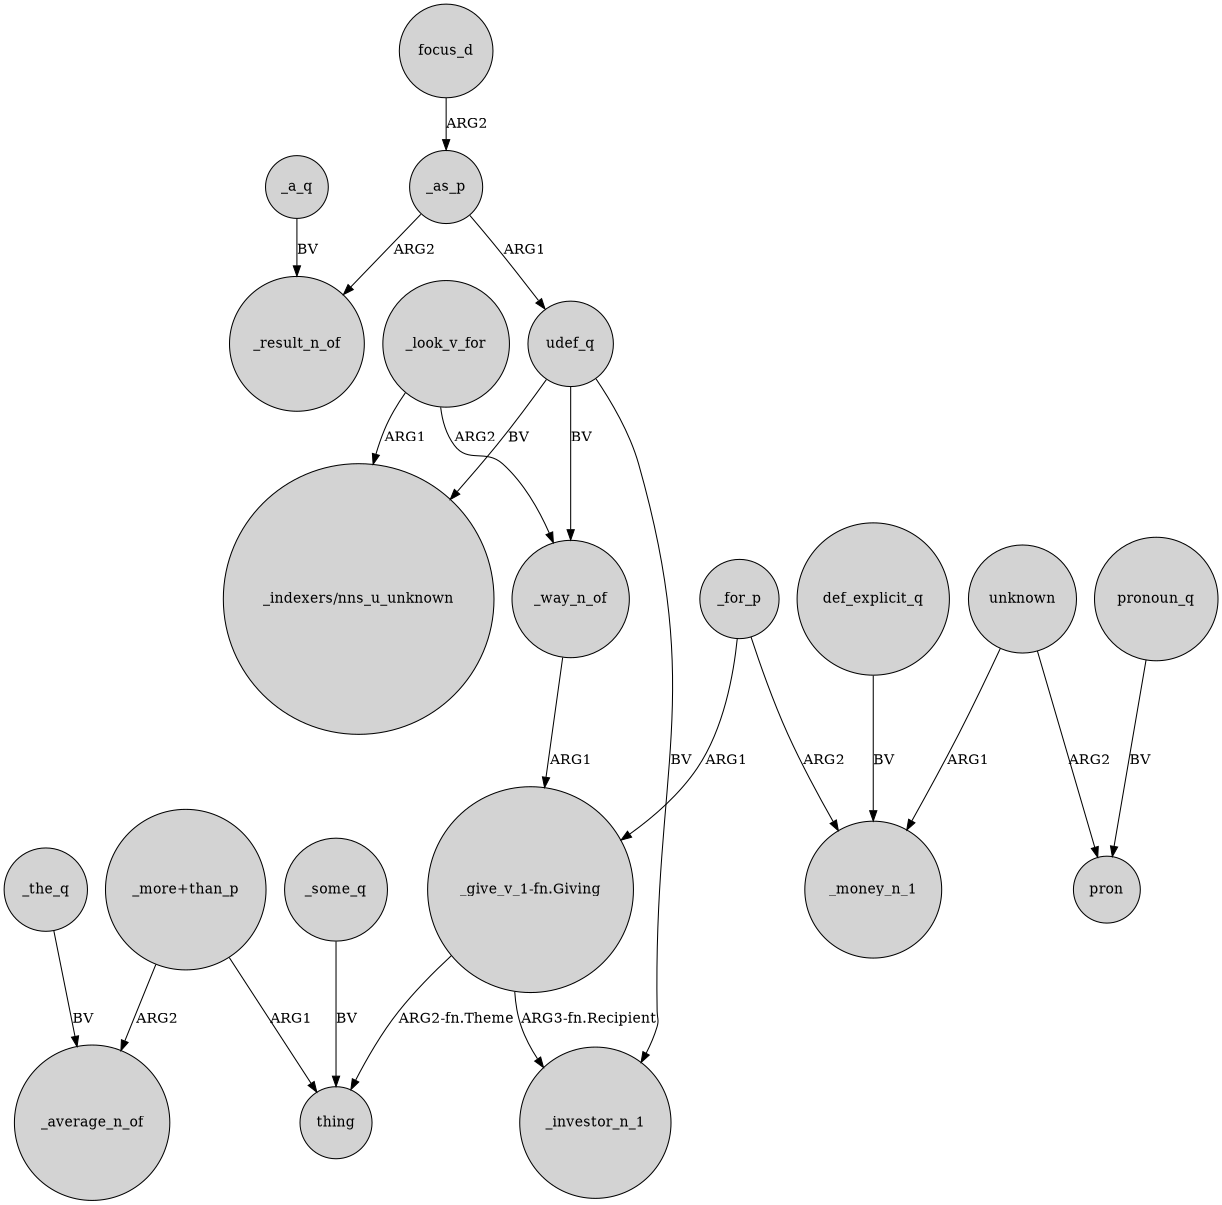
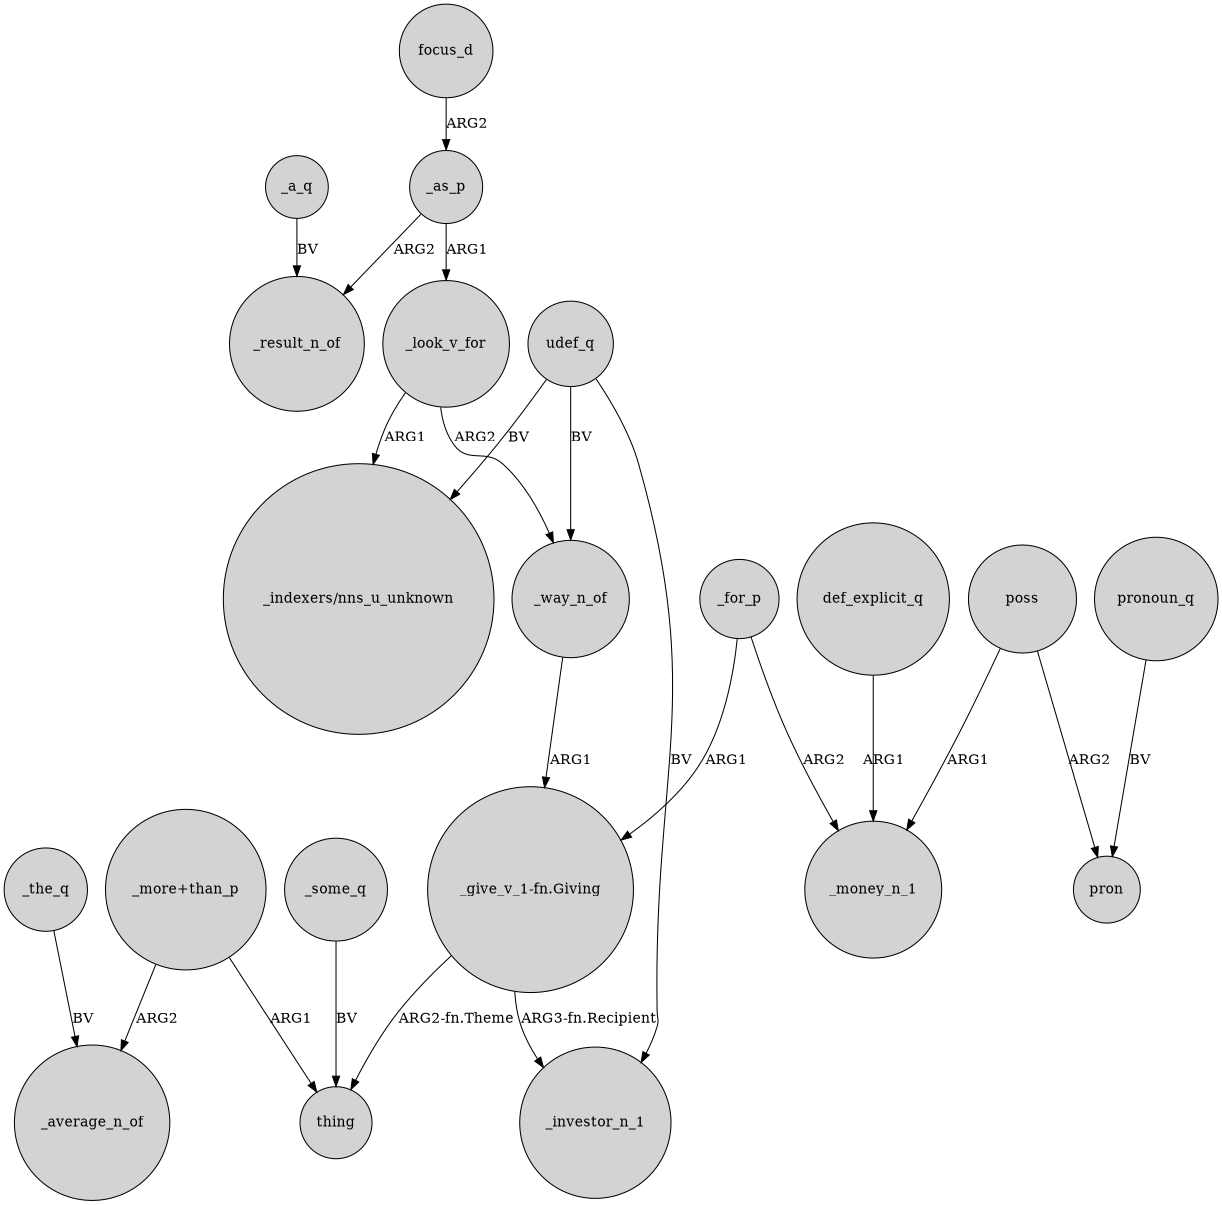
edge "_as_p" -> "udef_q": now "_as_p" -> "_look_v_for"
node "unknown": label "unknown" -> "poss"
edge "def_explicit_q" -> "_money_n_1": label "BV" -> "ARG1"
